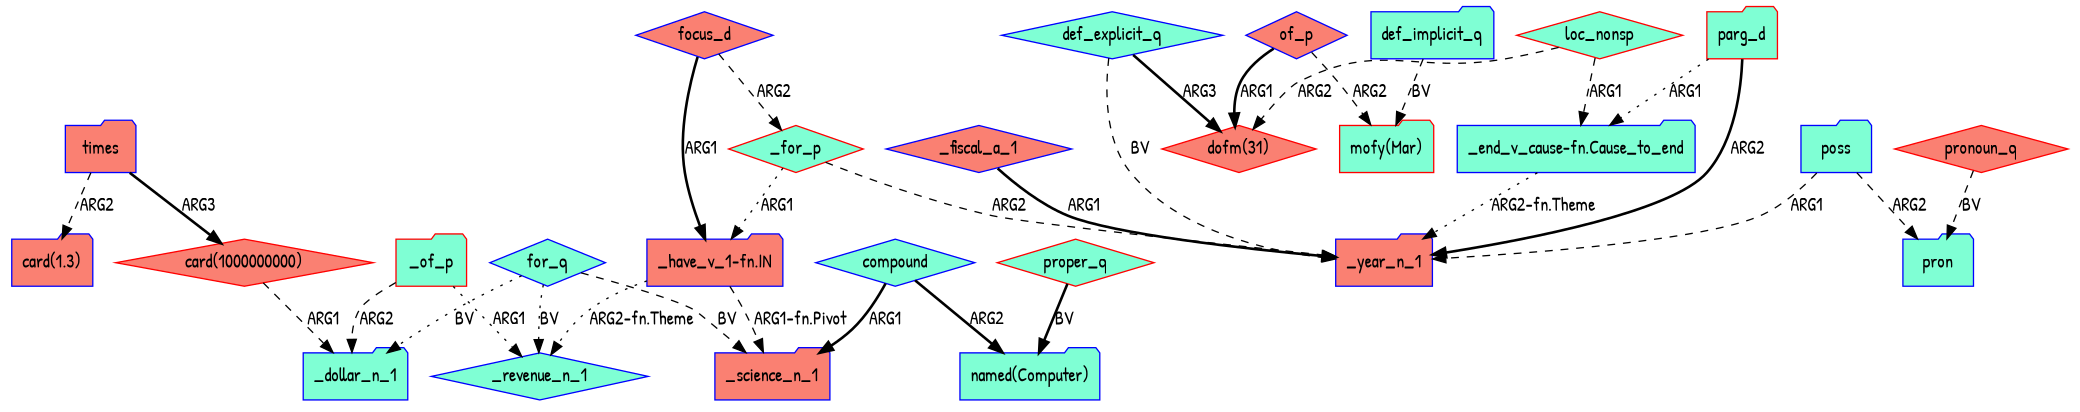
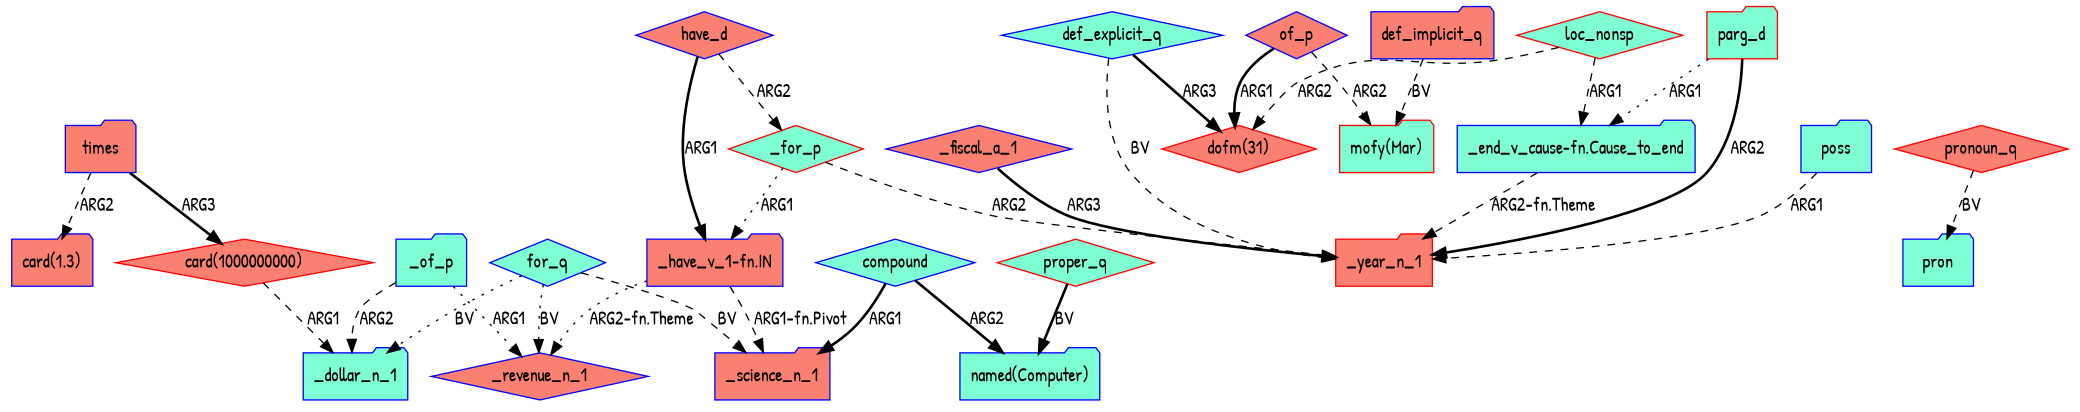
node "focus_d": label "focus_d" -> "have_d"
node "def_implicit_q": fillcolor aquamarine -> salmon
edge "poss" -> "pron": removed, label "ARG2"
edge "_end_v_cause-fn.Cause_to_end" -> "_year_n_1": style dotted -> dashed
edge "_fiscal_a_1" -> "_year_n_1": label "ARG1" -> "ARG3"
node "_of_p": color red -> blue
node "_year_n_1": color blue -> red
node "_revenue_n_1": fillcolor aquamarine -> salmon
